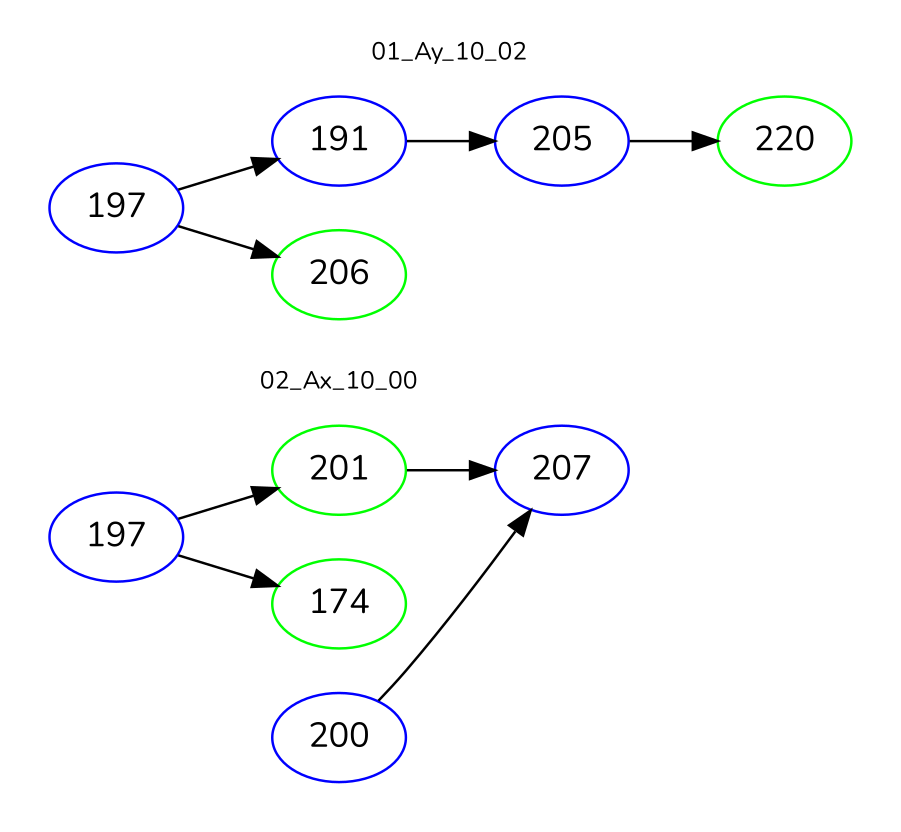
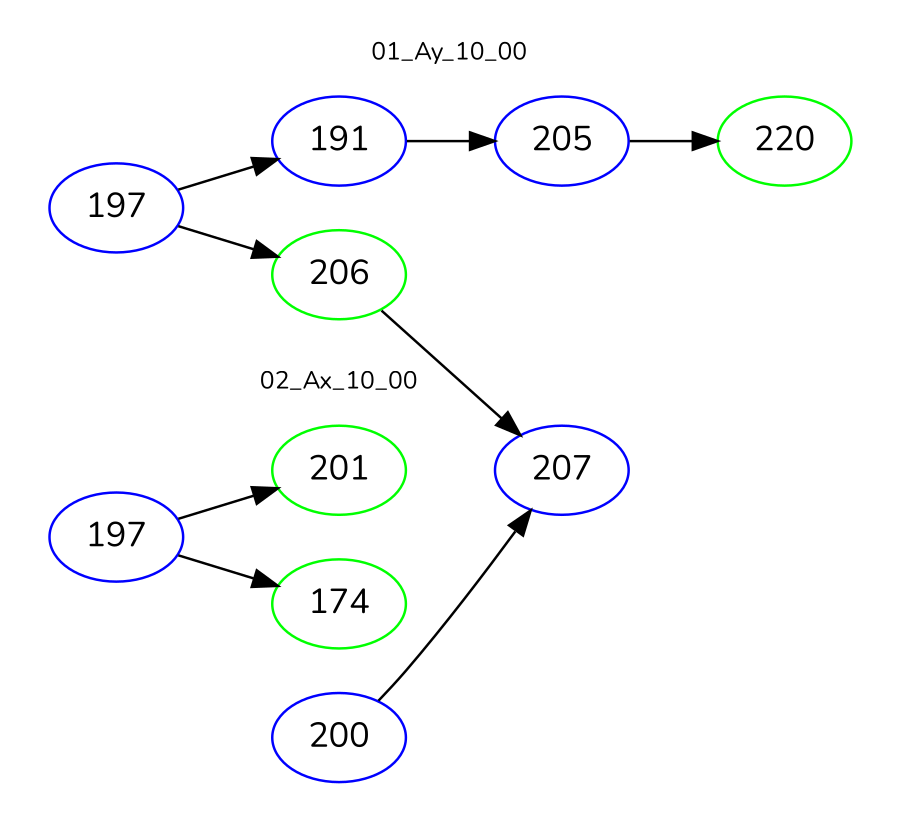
cluster "01_Ay_10_02": label "01_Ay_10_02" -> "01_Ay_10_00"
edge "201" -> "207": now "206" -> "207"
